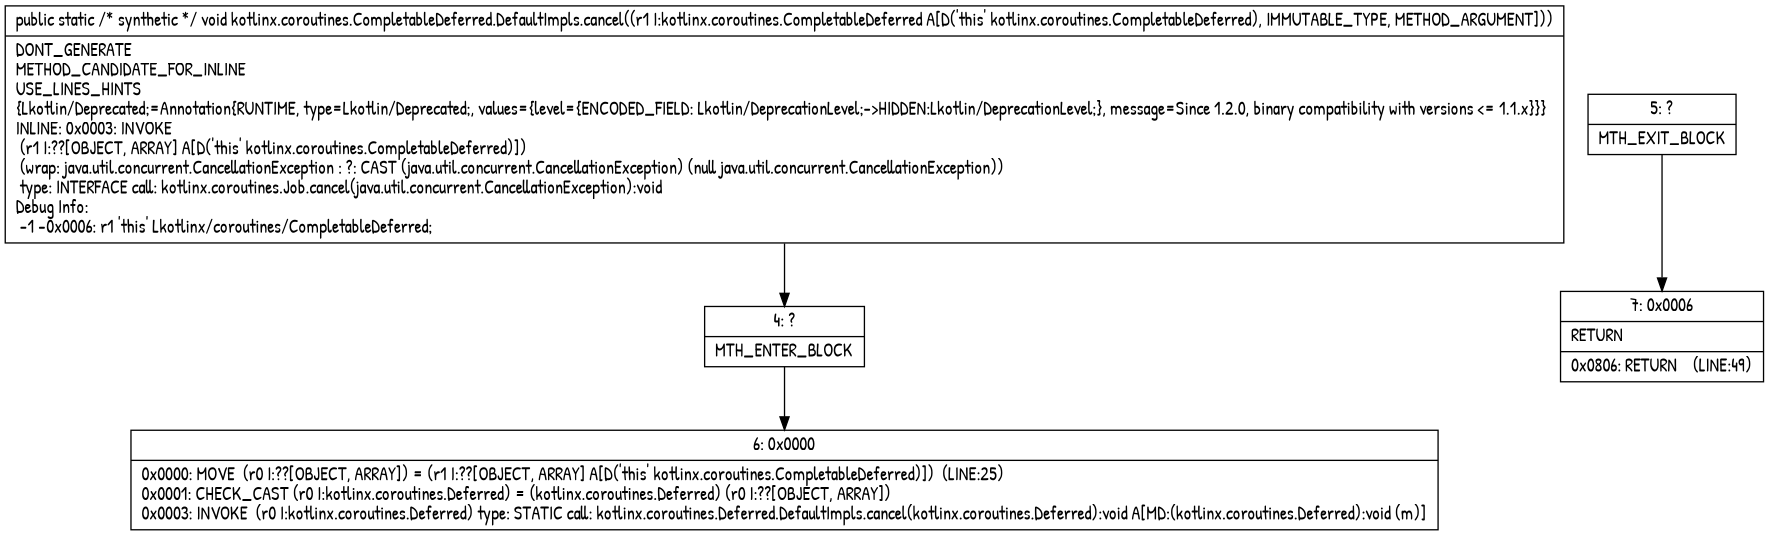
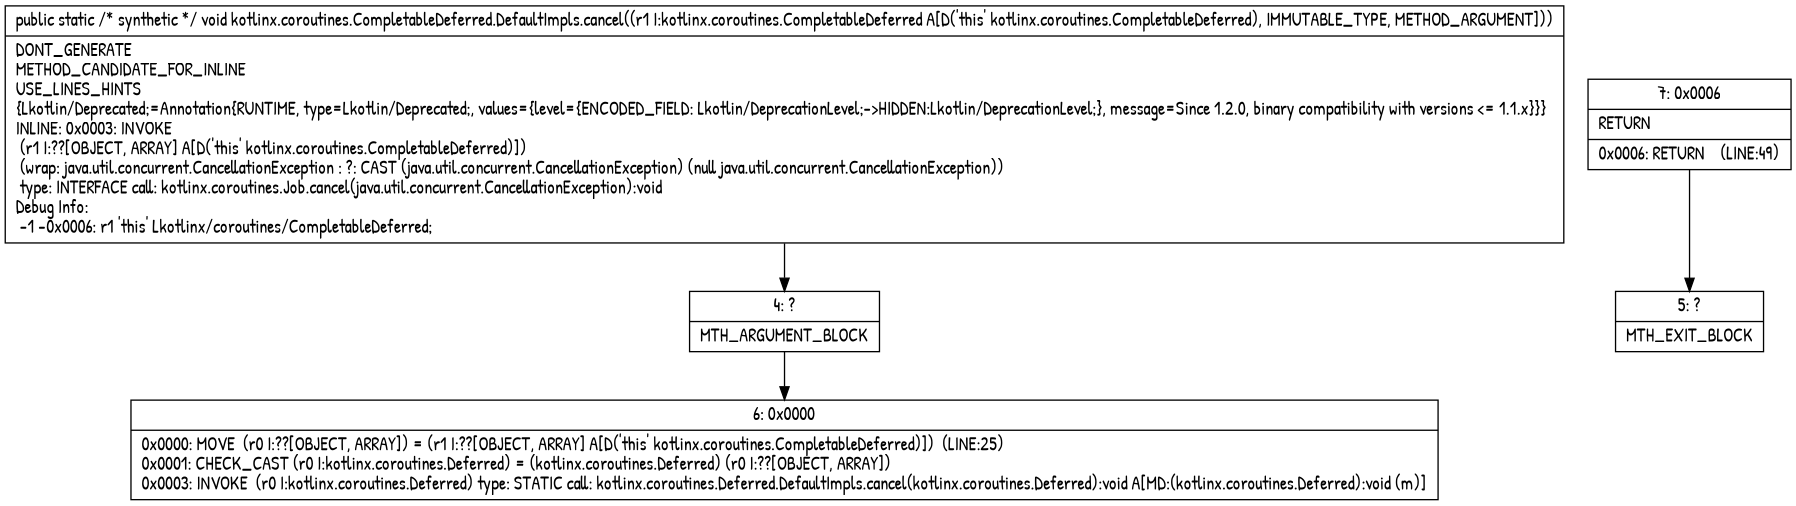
edge "5: ?" -> "7: 0x0006": reversed
node "4: ?": text "MTH_ENTER_BLOCK" -> "MTH_ARGUMENT_BLOCK"
node "7: 0x0006": text "0x0806: RETURN    (LINE:49)" -> "0x0006: RETURN    (LINE:49)"
